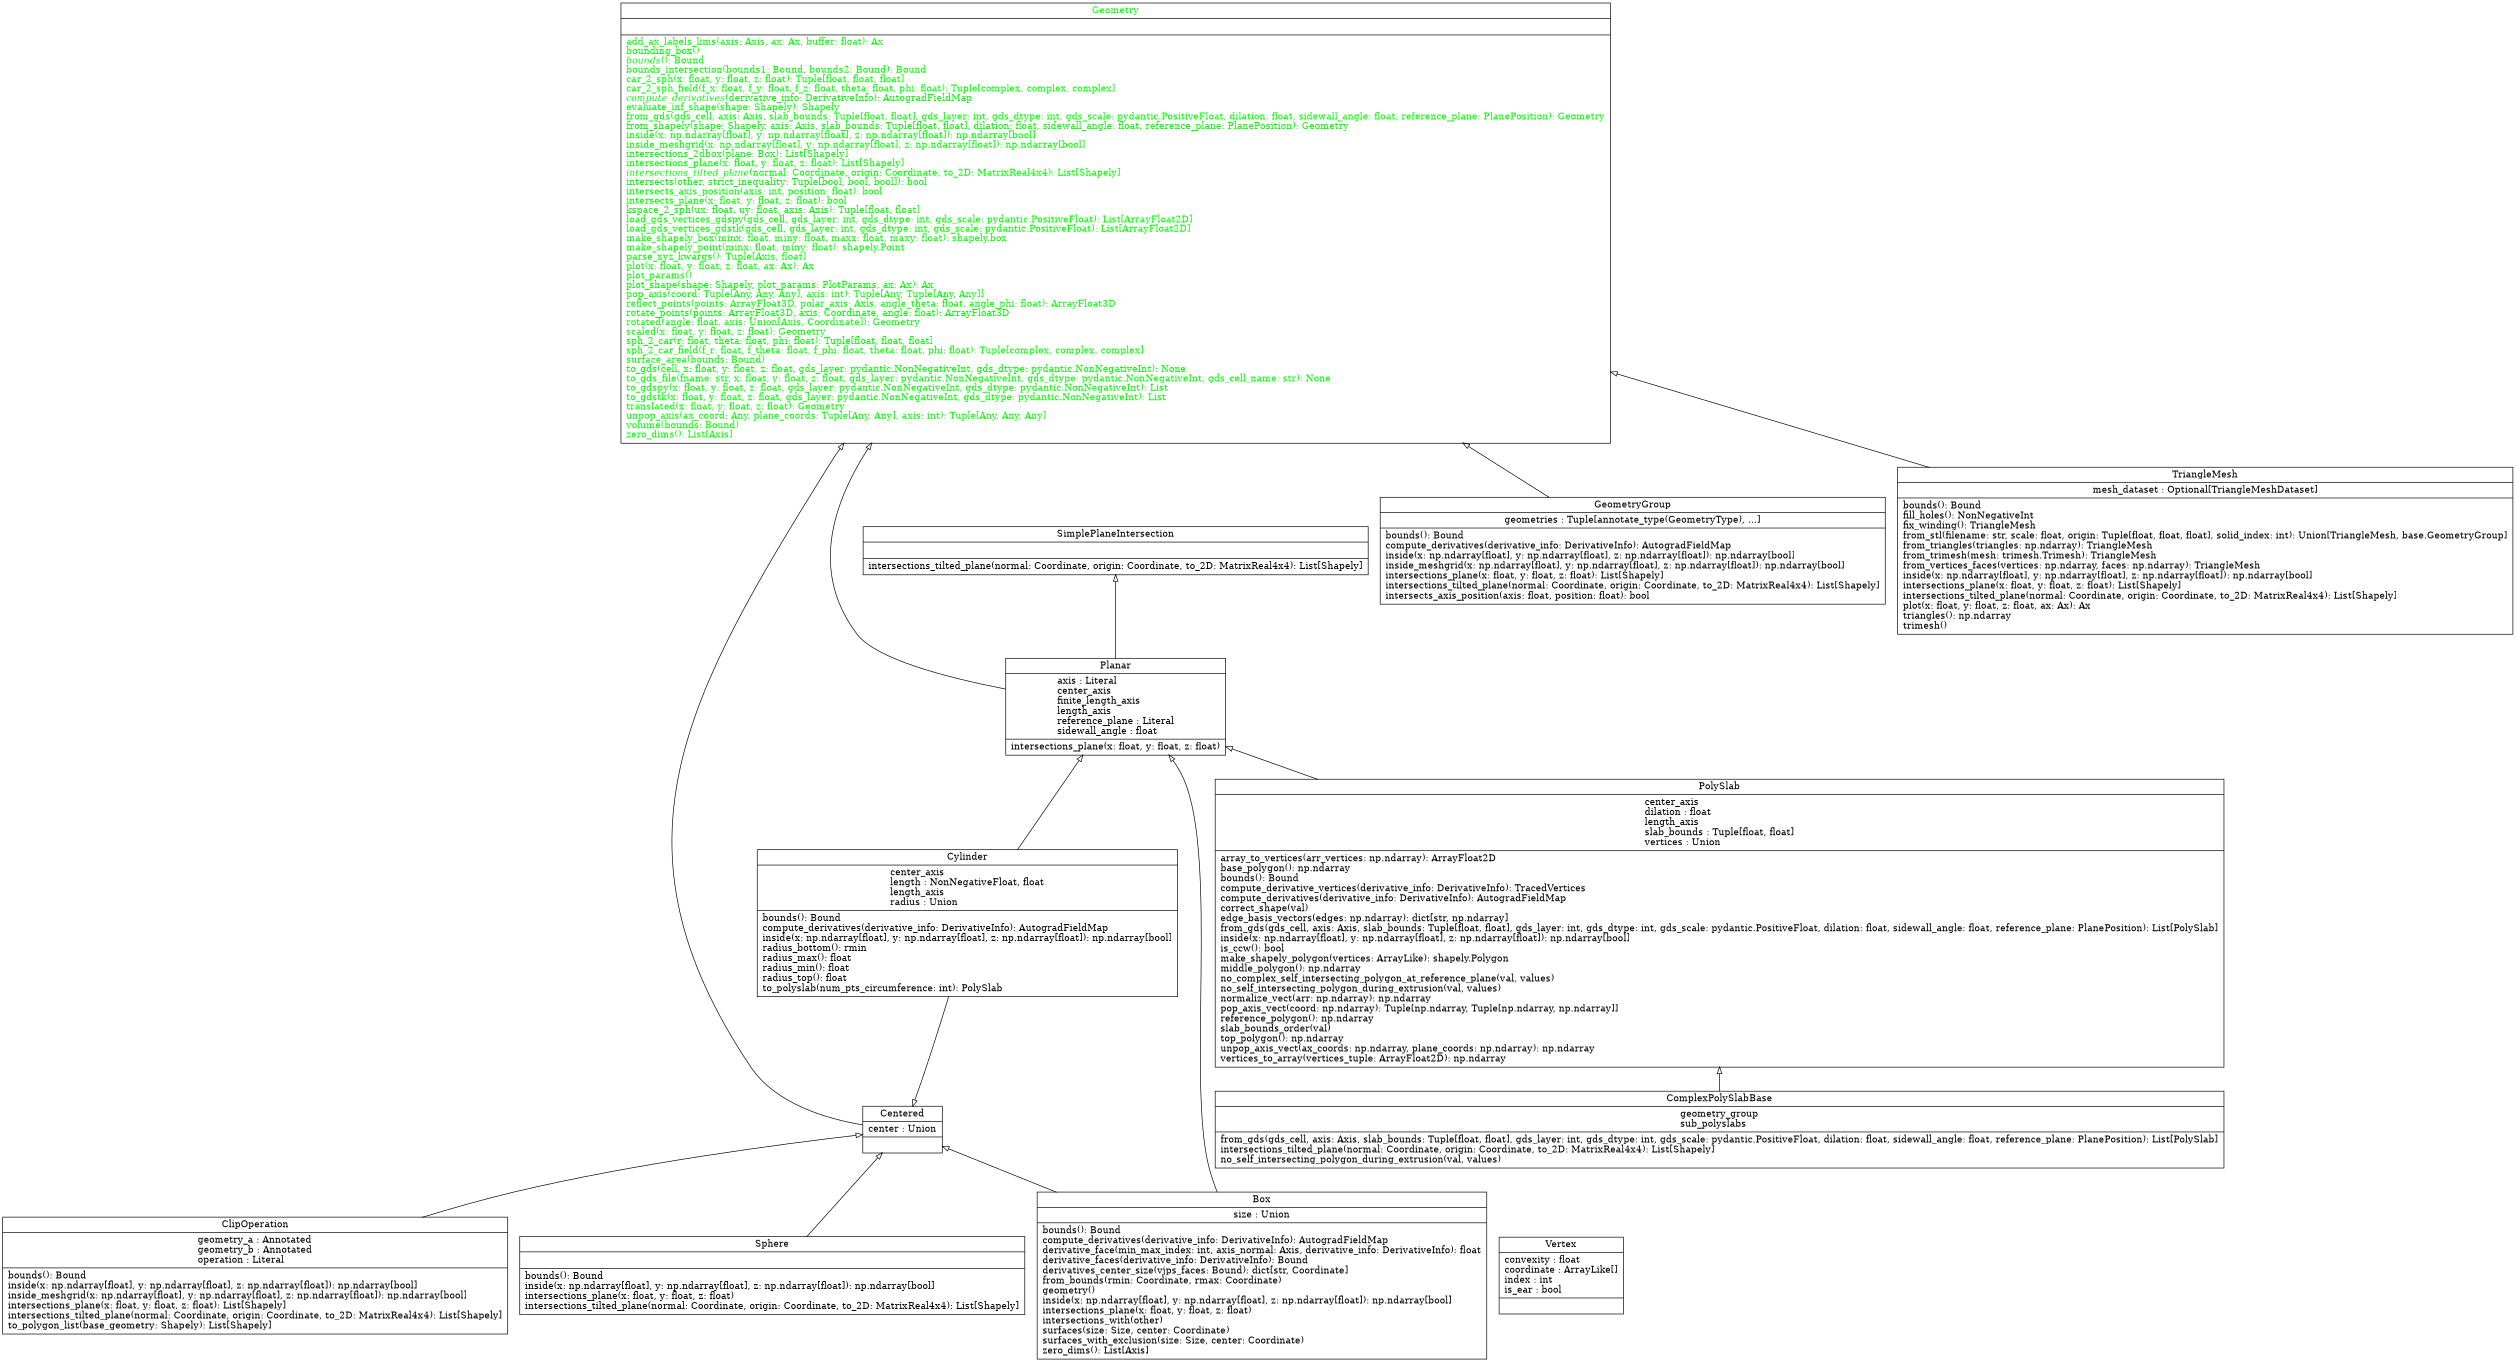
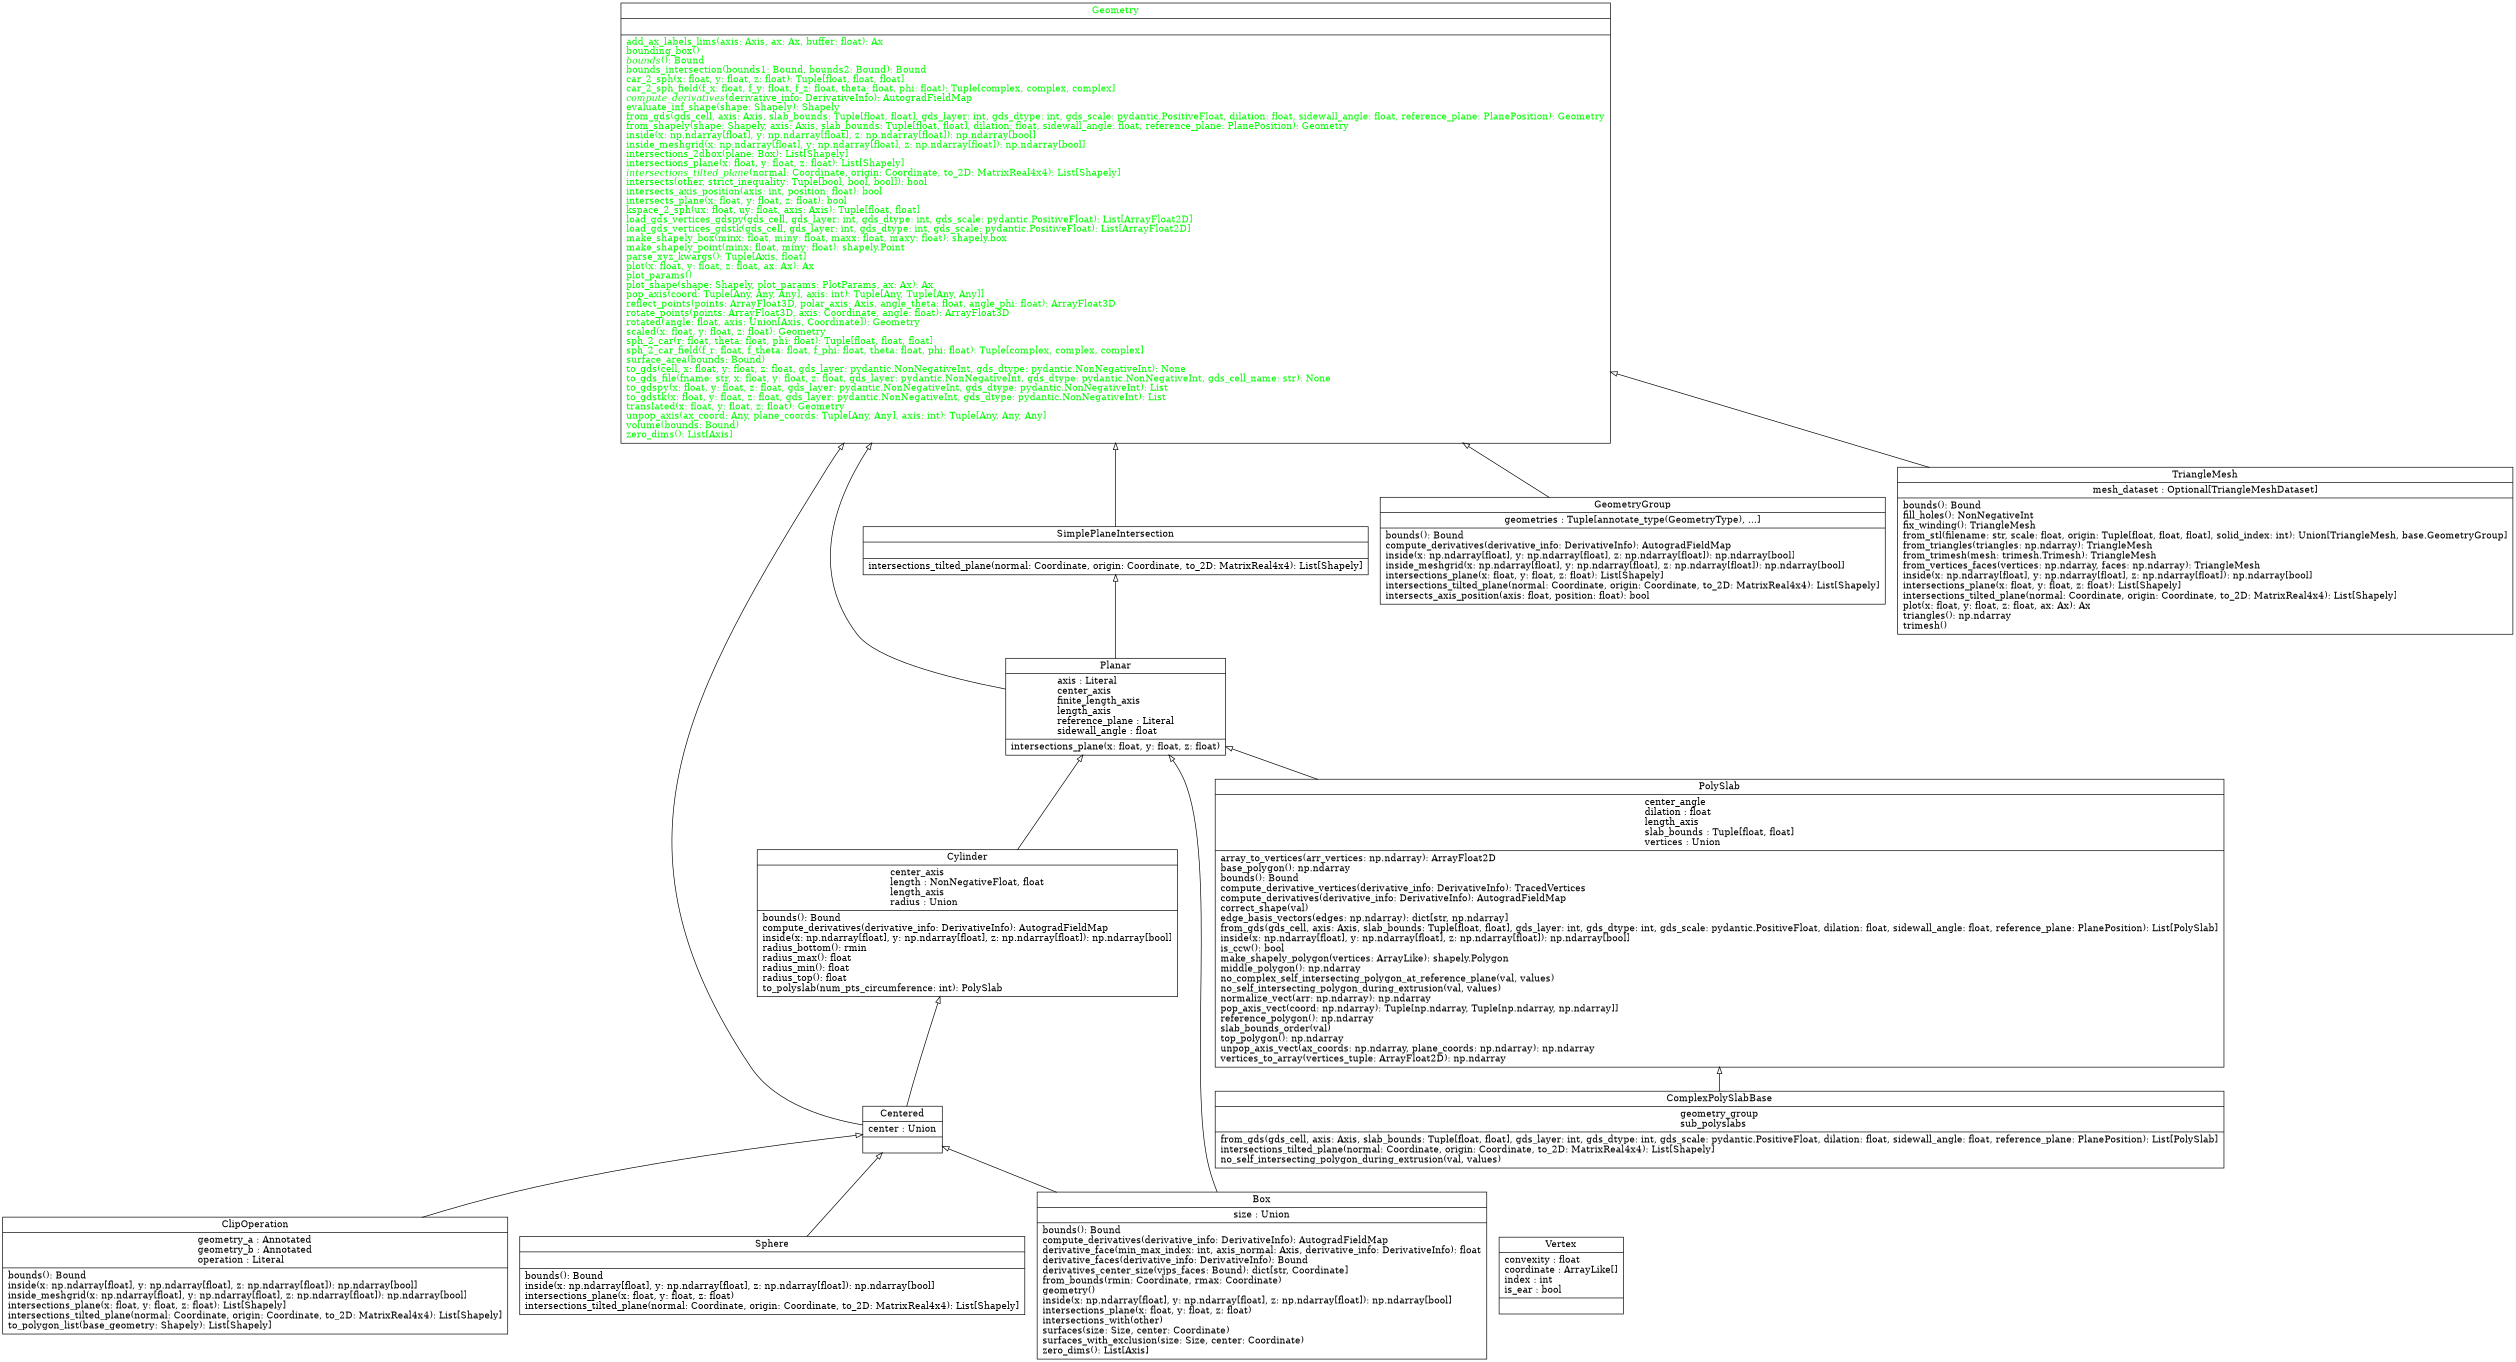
edge "SimplePlaneIntersection" -> "Geometry": added
node "PolySlab": text "center_axis" -> "center_angle"
edge "Cylinder" -> "Centered": reversed
